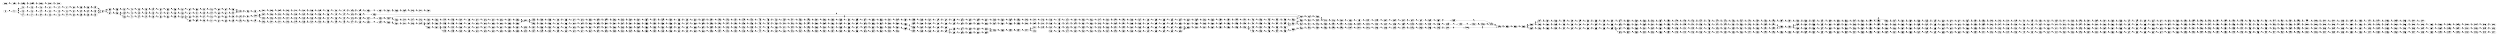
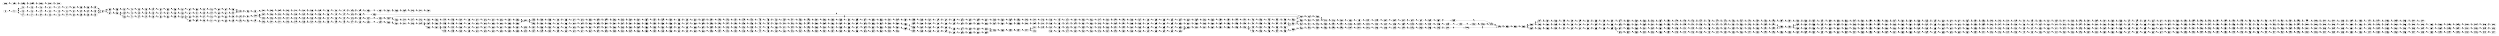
edge "S590" -> "S606": now "S598" -> "S606"
edge "S629" -> "S636": now "S628" -> "S636"
